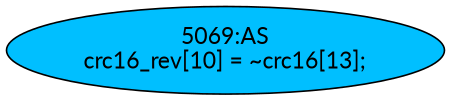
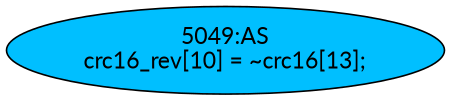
node "5069:AS crc16_rev[10] = ~crc16[13];": label "5069:AS crc16_rev[10] = ~crc16[13];" -> "5049:AS crc16_rev[10] = ~crc16[13];"
